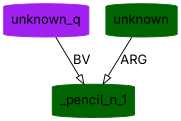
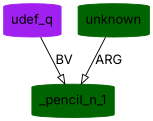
node "unknown_q": label "unknown_q" -> "udef_q"
